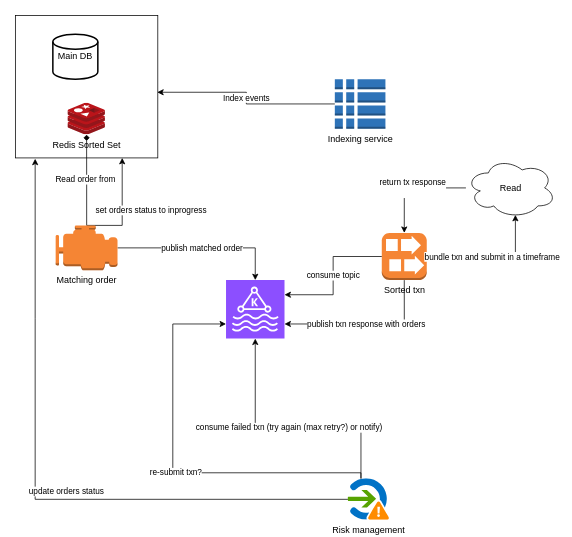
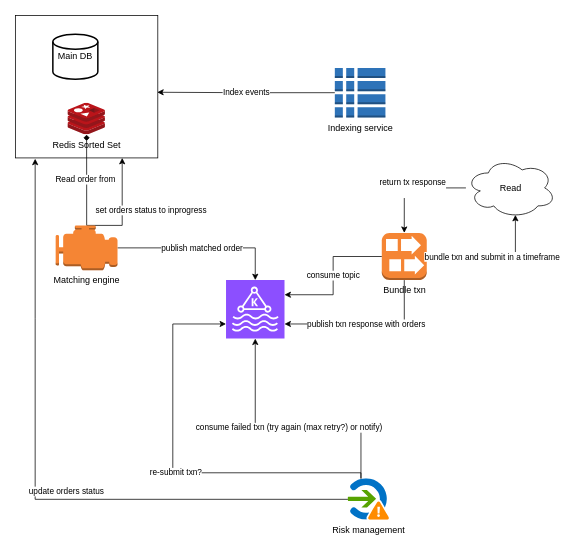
node "Indexing service": moved (360, 104) -> (360, 93)
node "Matching order": label "Matching order" -> "Matching engine"
node "Sorted txn": label "Sorted txn" -> "Bundle txn"
